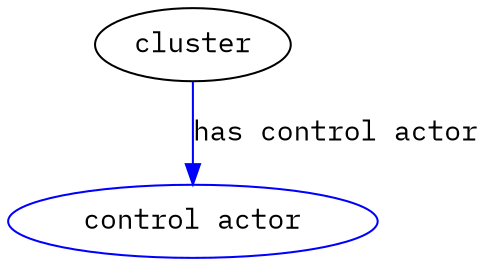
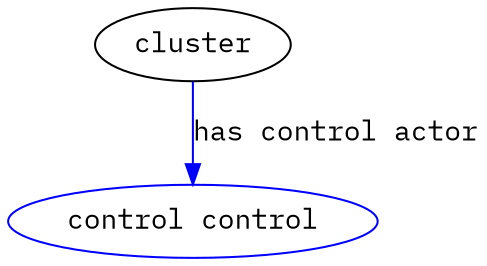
node "control actor": label "control actor" -> "control control"
